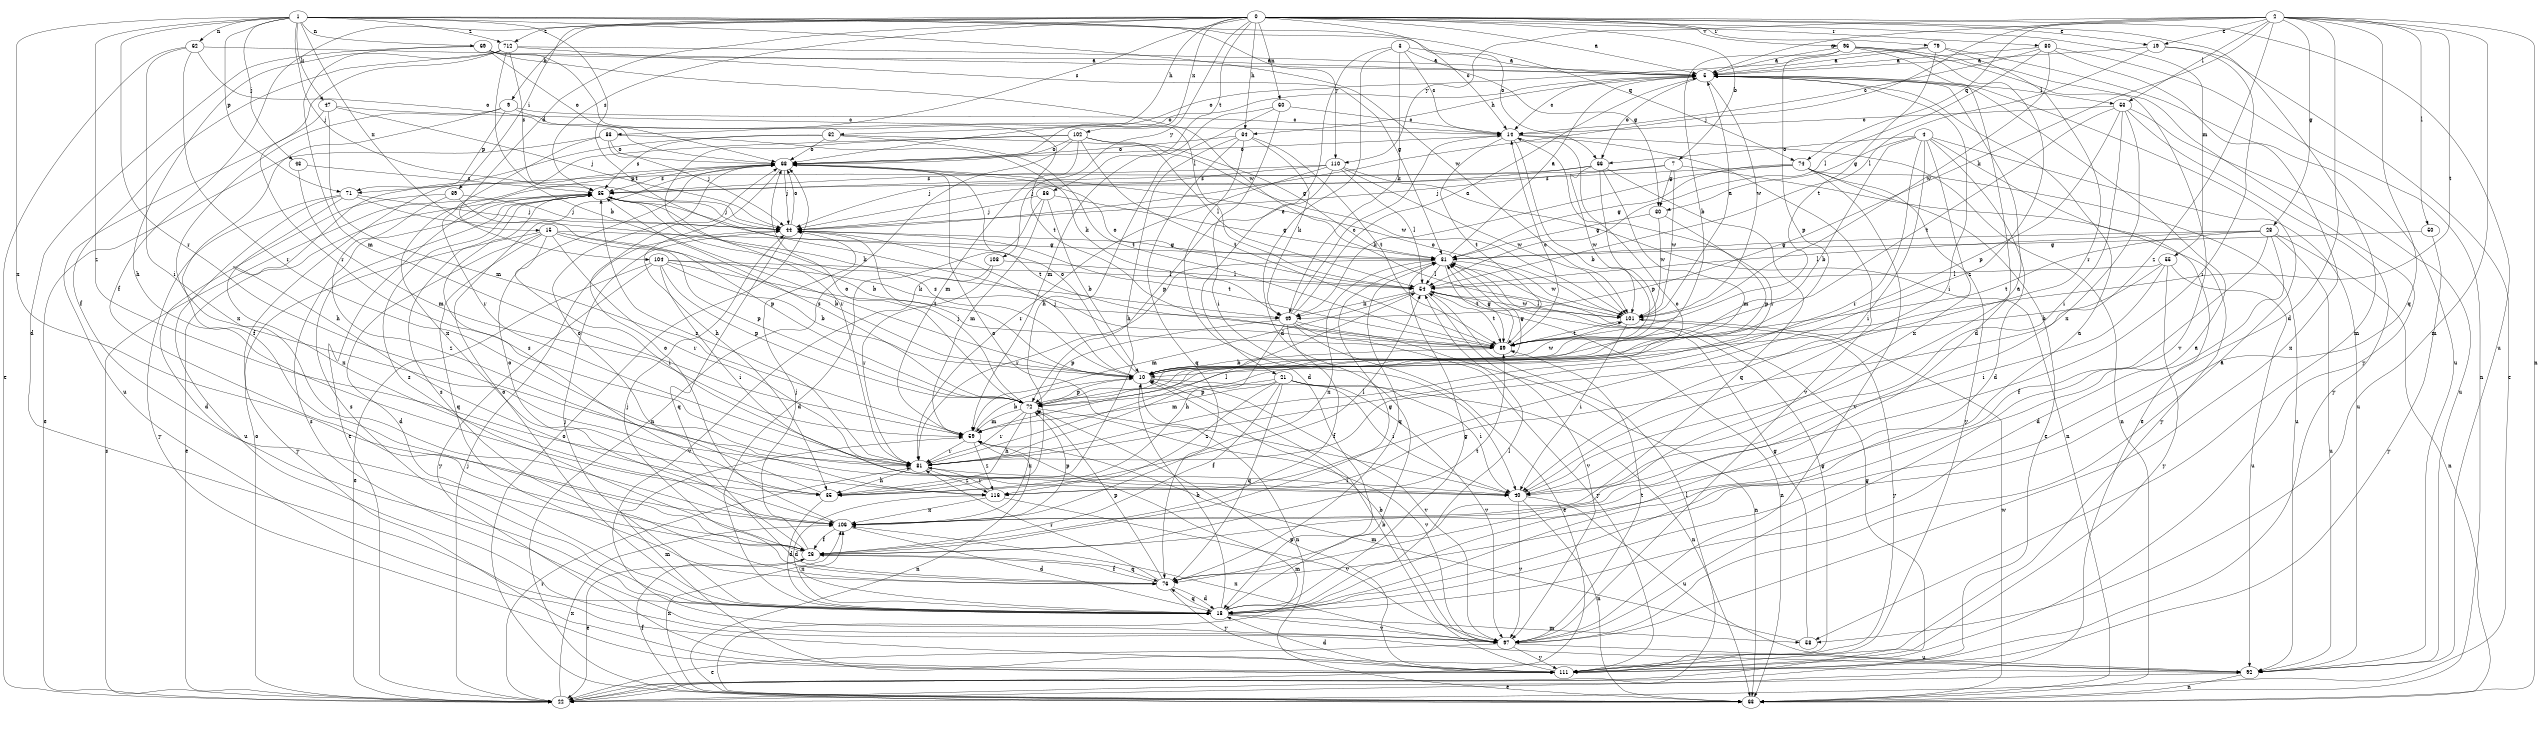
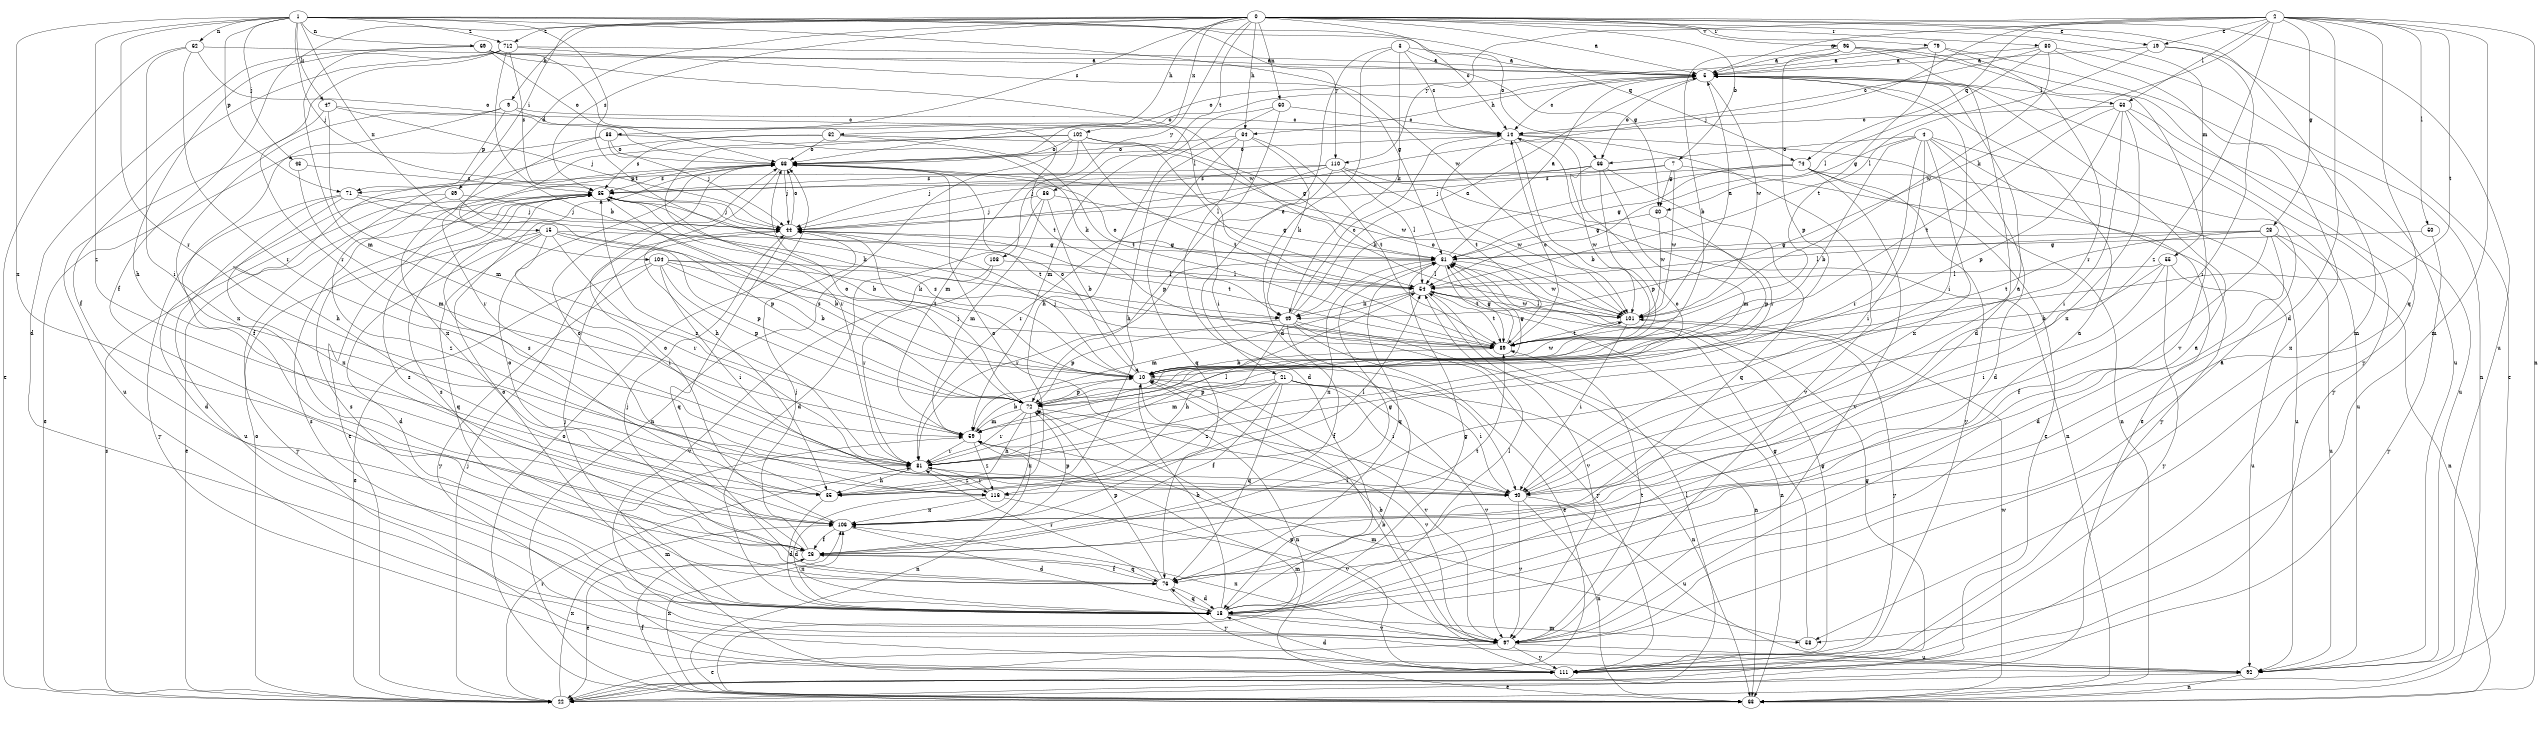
edge "96" -> "116": removed, label "z"
